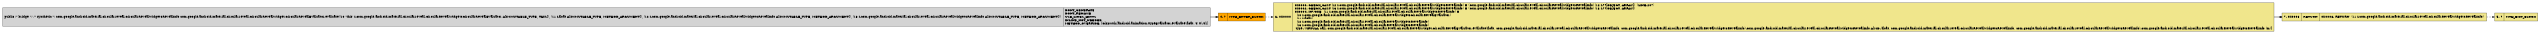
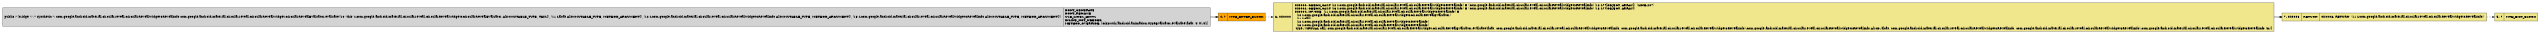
node "6: 0x0000": text "(r1 I:float)" -> "(r1 I:call)"
